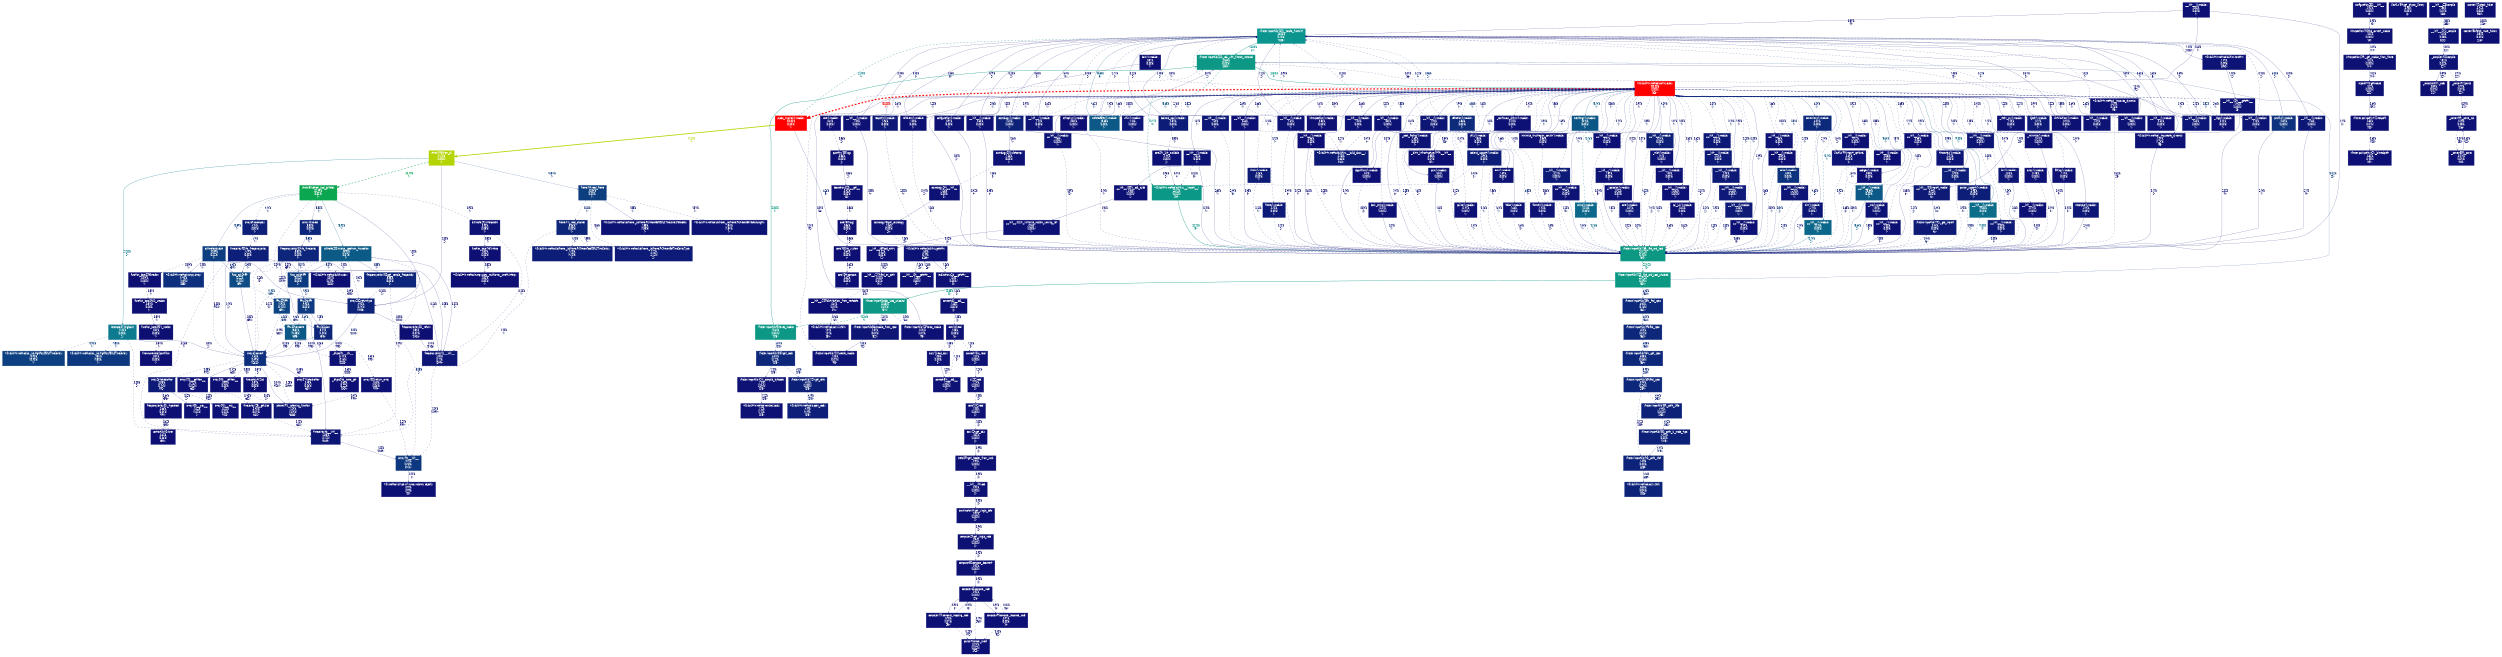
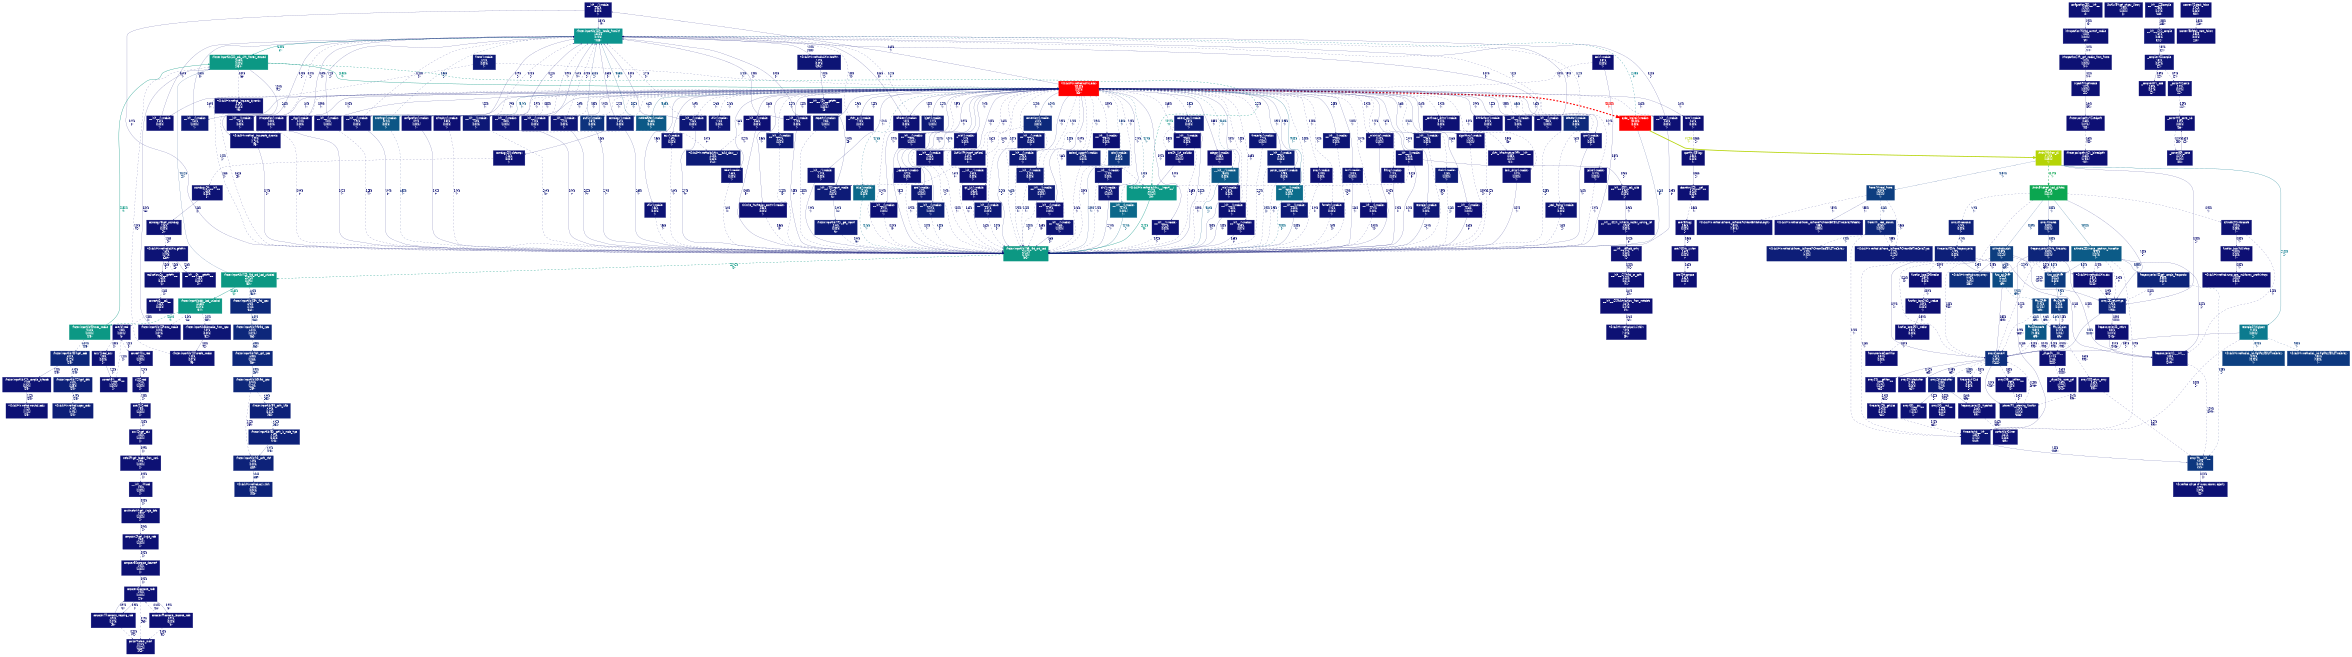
edge "~:0:<built-in method builtins.exec> 100.00% (0.30%) 1686×" -> "frame:1:<module> 3.18% (0.00%) 1×": reversed
edge "backend_cpu:1:<module> 3.52% (0.00%) 1×" -> "<frozen importlib:1165:_find_and_load 28.72% (0.10%) 1648×": added, label "3.02% 1×"
